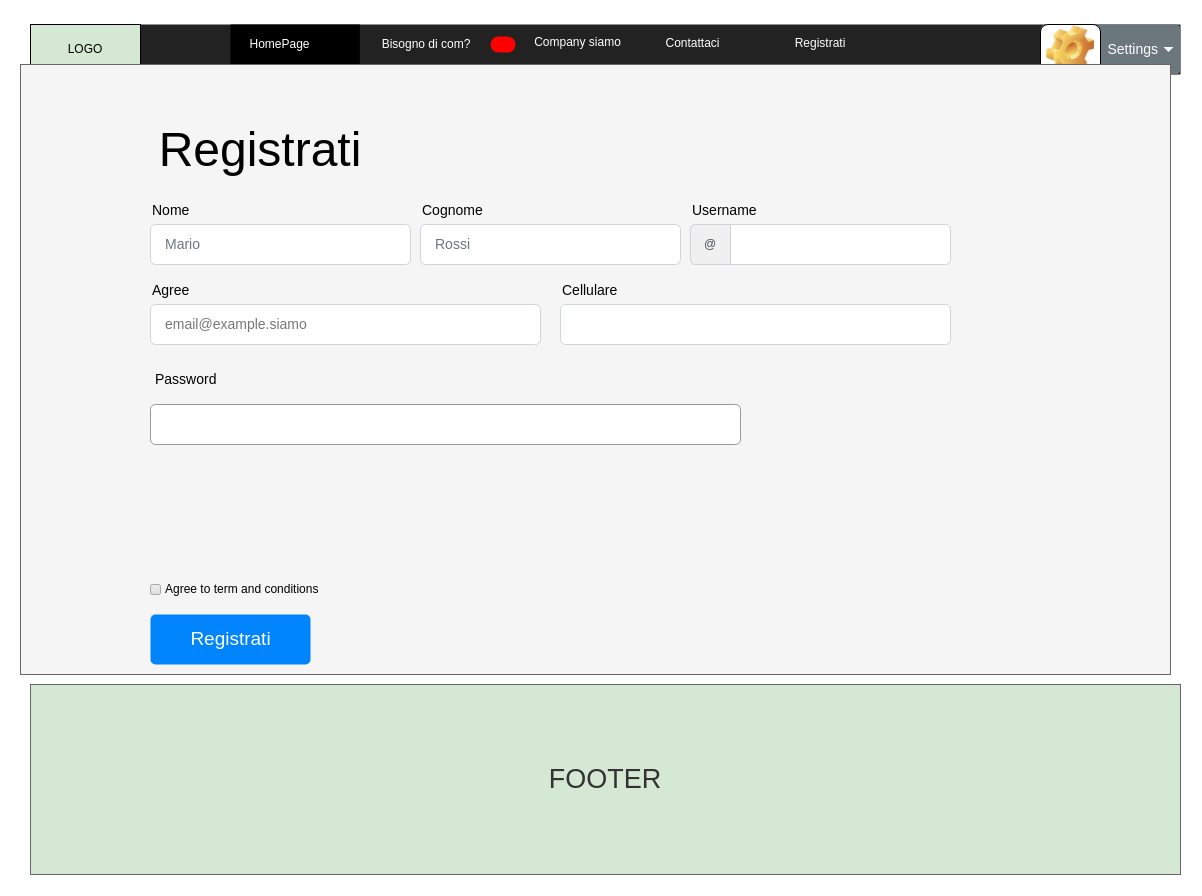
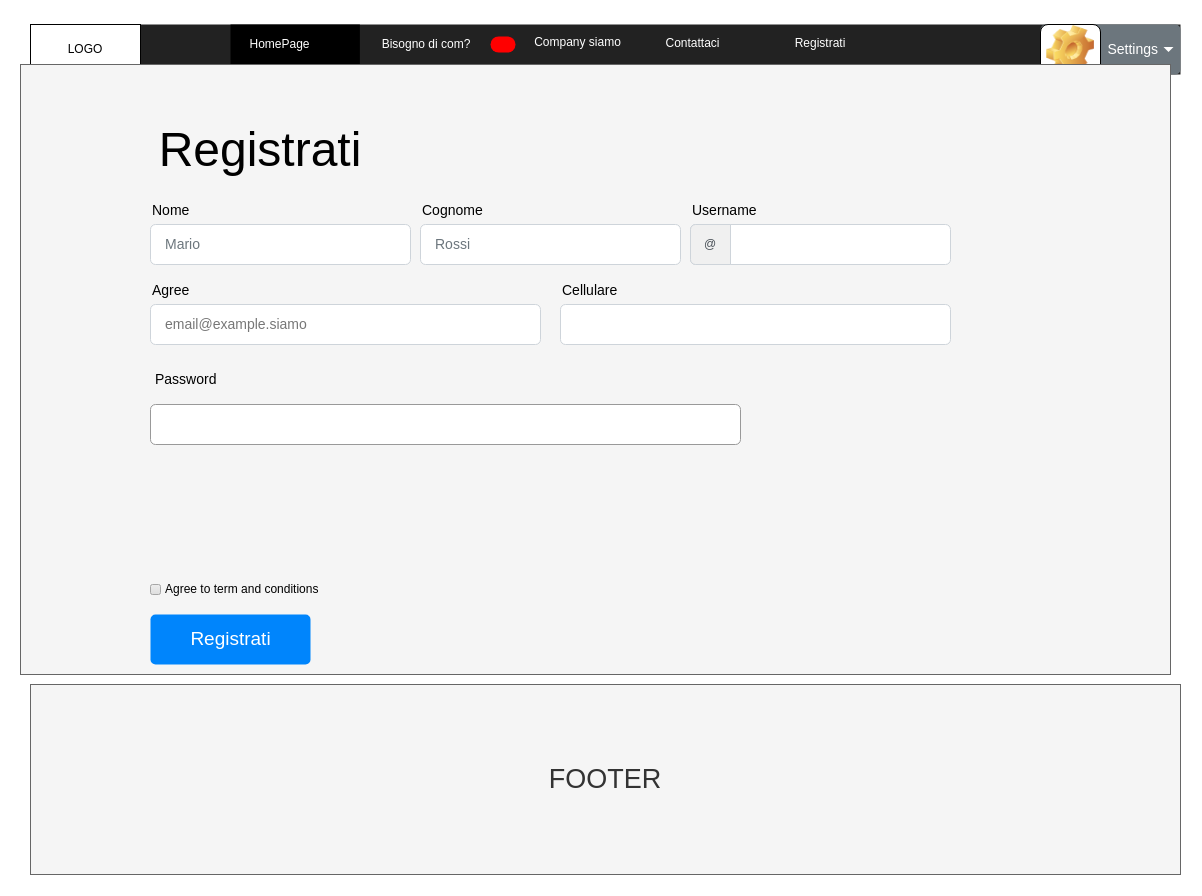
node "LOGO": fillcolor #d5e8d4 -> #ffffff
node "FOOTER": fillcolor #d5e8d4 -> #f5f5f5
